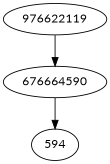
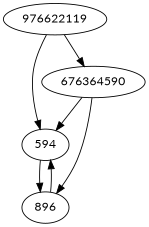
edge "976622119" -> "594": added
node "676664590": label "676664590" -> "676364590"
node "896": added
